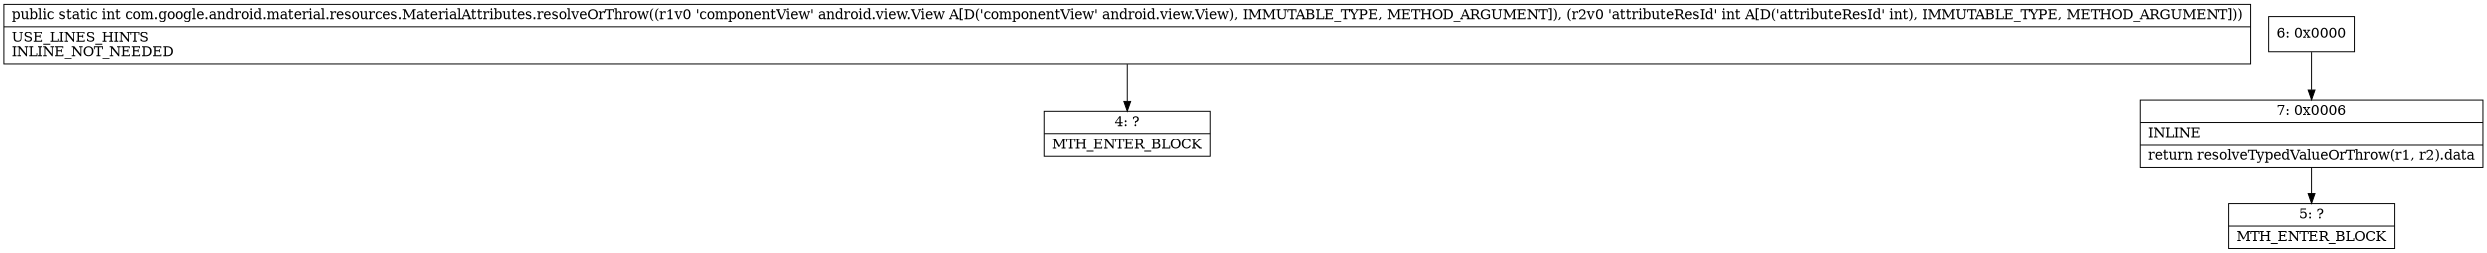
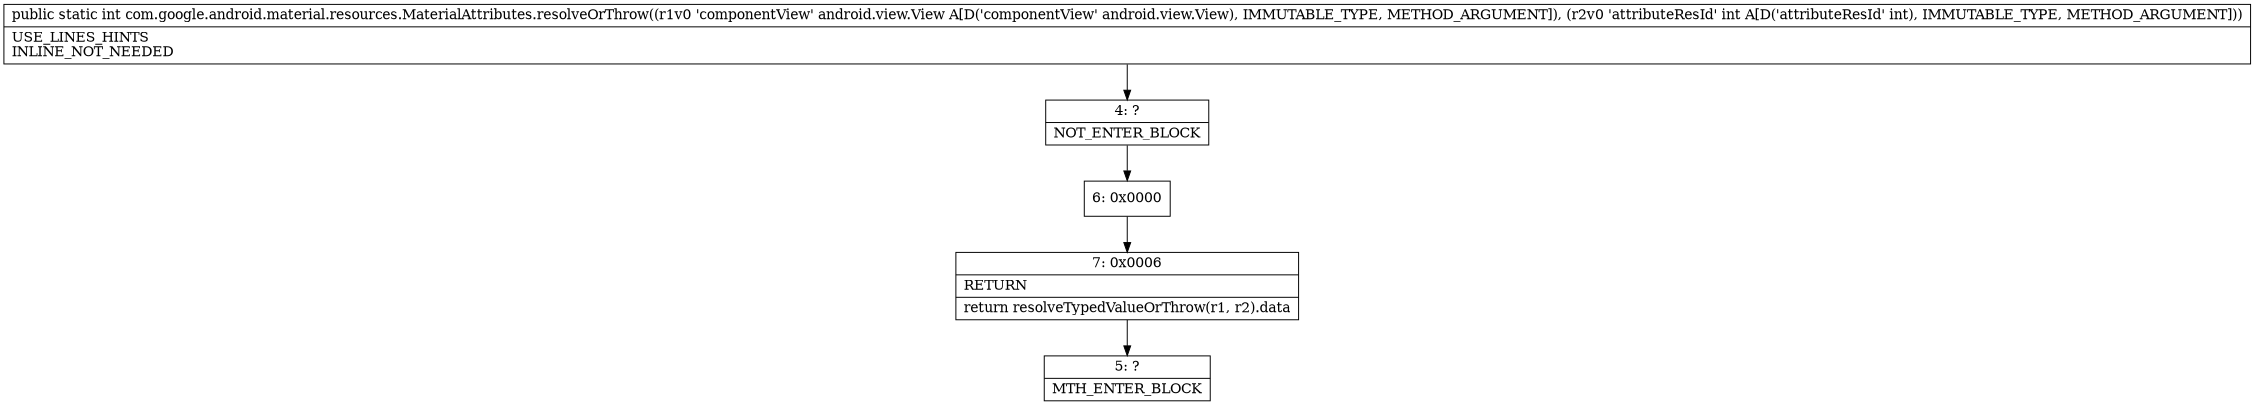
node "7: 0x0006": text "INLINE" -> "RETURN"
node "4: ?": text "MTH_ENTER_BLOCK" -> "NOT_ENTER_BLOCK"
edge "4: ?" -> "6: 0x0000": added
